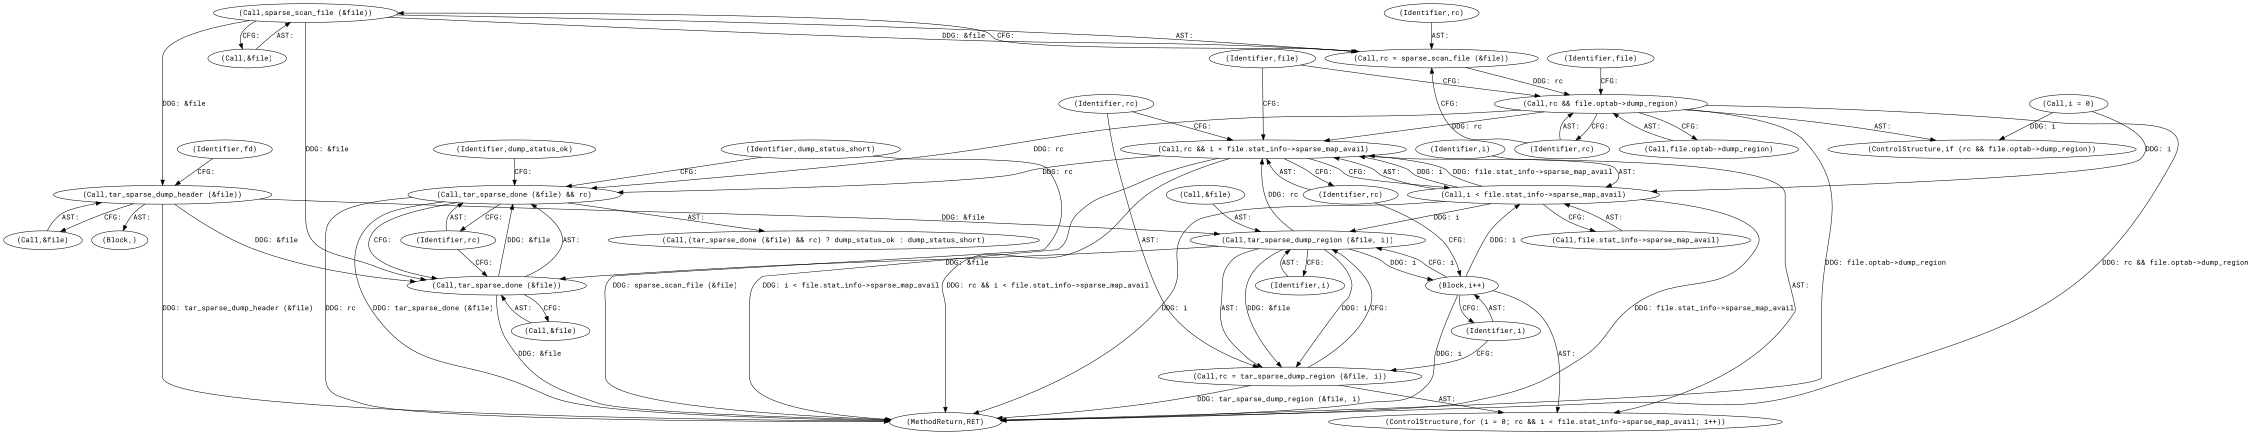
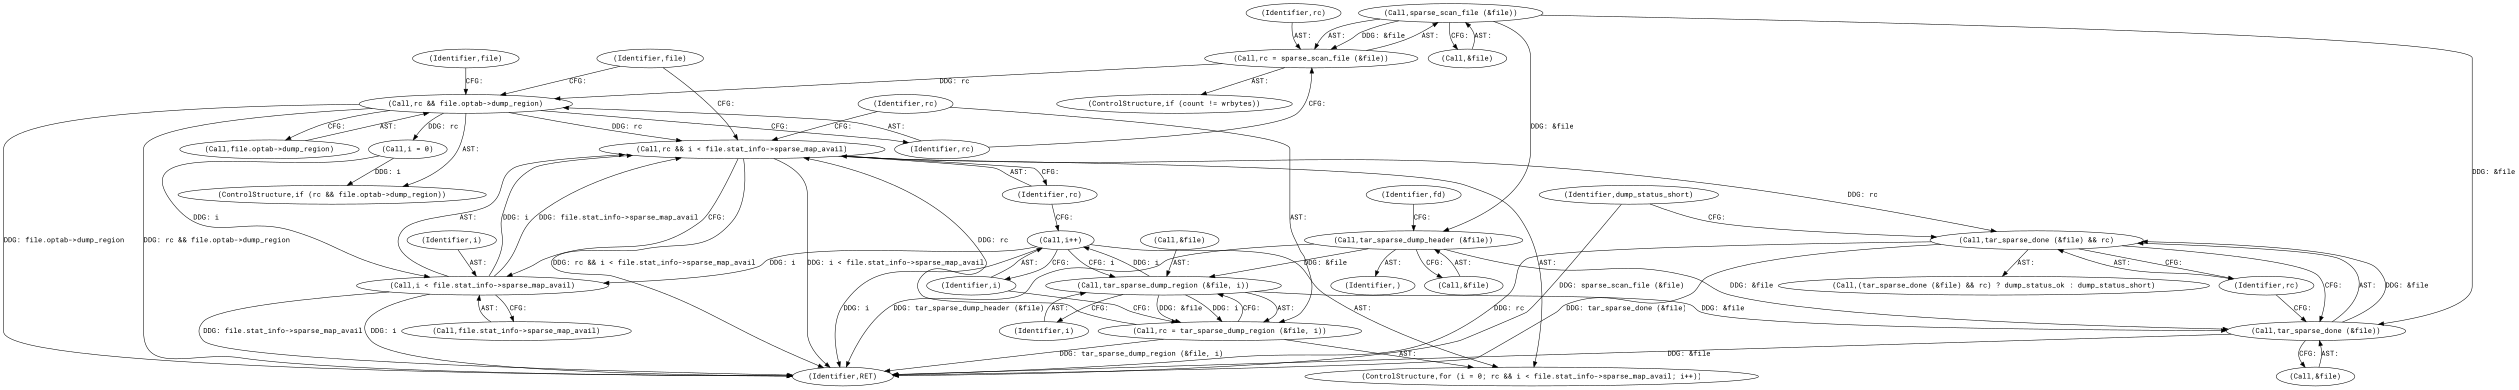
edge "(Call,rc = sparse_scan_file (&file))" -> "(Call,sparse_scan_file (&file))": label "CFG: " -> "AST: "
node "(ControlStructure,if (count != wrbytes))": added
edge "(Call,rc && file.optab->dump_region)" -> "(Call,tar_sparse_done (&file) && rc)": now "(Call,rc && file.optab->dump_region)" -> "(Call,i = 0)"
node "(Identifier,dump_status_ok)": removed
edge "(Call,tar_sparse_dump_region (&file, i))" -> "(Call,rc && i < file.stat_info->sparse_map_avail)": now "(Call,rc = tar_sparse_dump_region (&file, i))" -> "(Call,rc && i < file.stat_info->sparse_map_avail)"
edge "(Call,i < file.stat_info->sparse_map_avail)" -> "(Call,tar_sparse_dump_region (&file, i))": removed, label "DDG: i"
node "(Block,)": label "(Block,)" -> "(Identifier,)"
node "(Block,i++)": label "(Block,i++)" -> "(Call,i++)"
node "(MethodReturn,RET)": label "(MethodReturn,RET)" -> "(Identifier,RET)"
